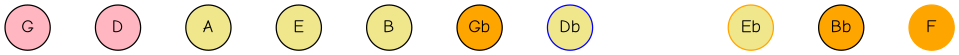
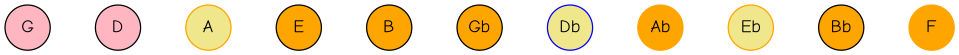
node "A": color black -> orange
node "E": fillcolor khaki -> orange
node "B": fillcolor khaki -> orange
node "Ab": added
